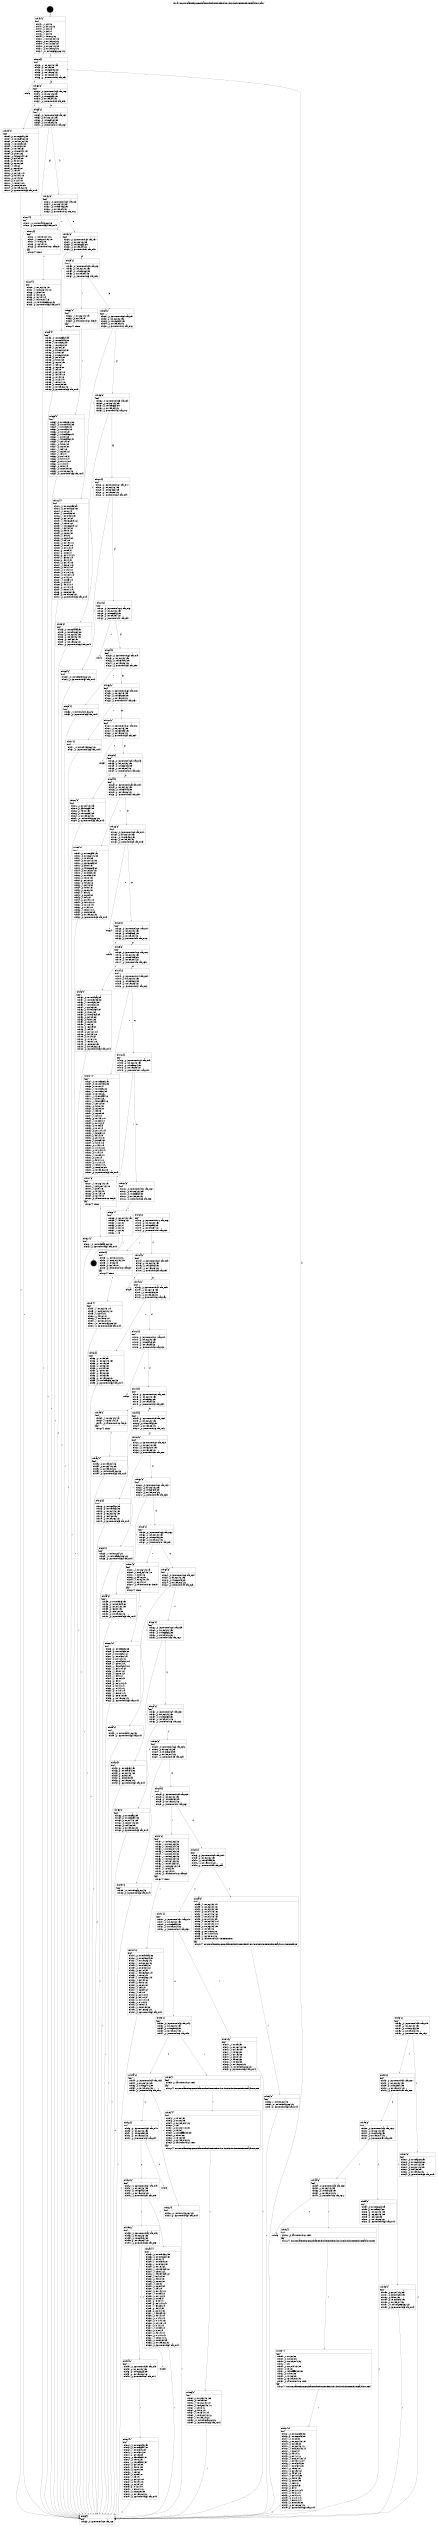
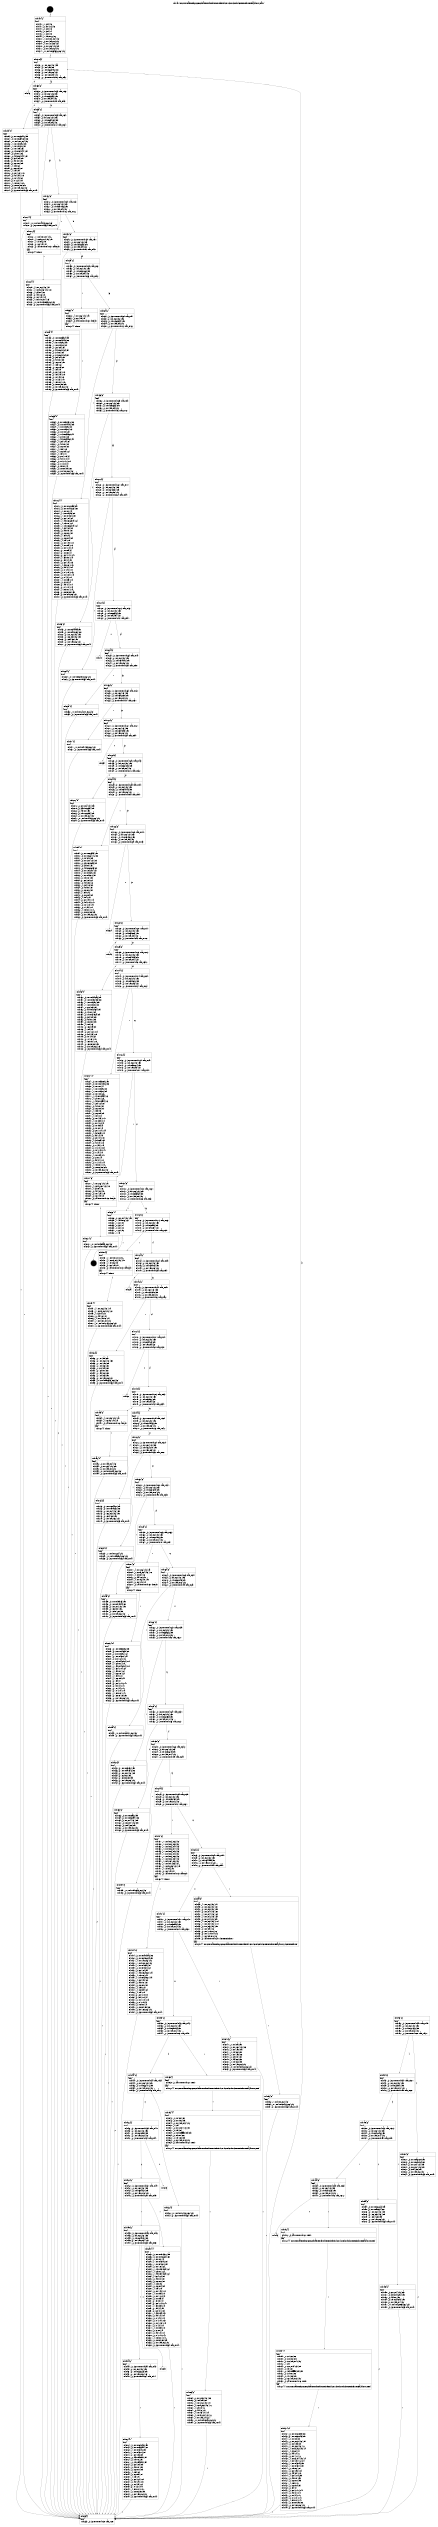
edge "0x401752 [28]" -> "0x40176e [28]": added, label "26"
